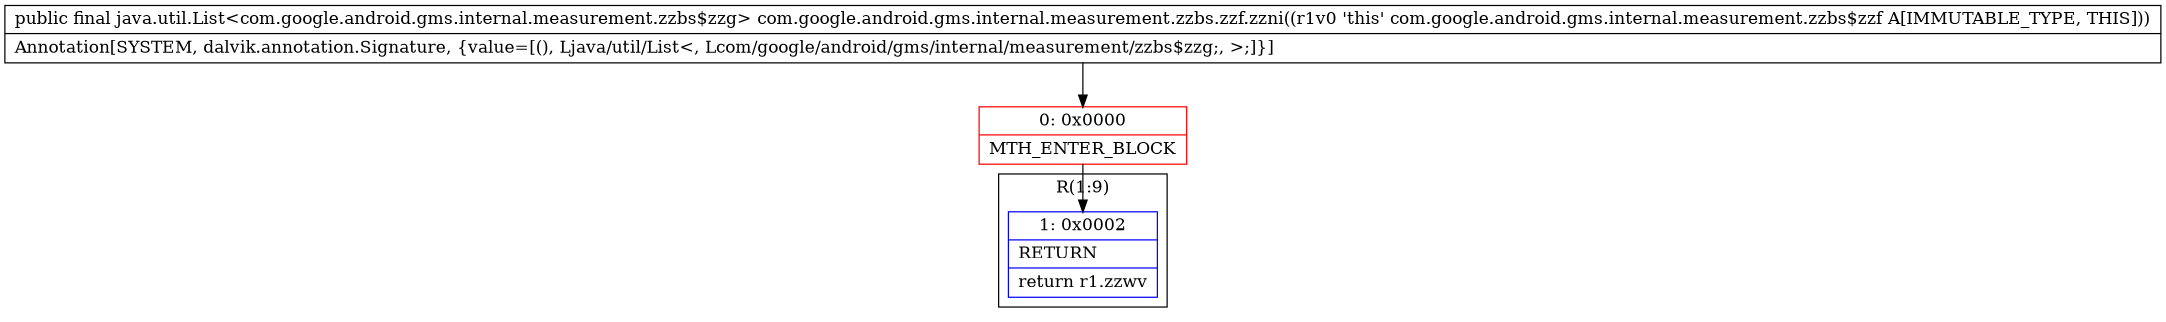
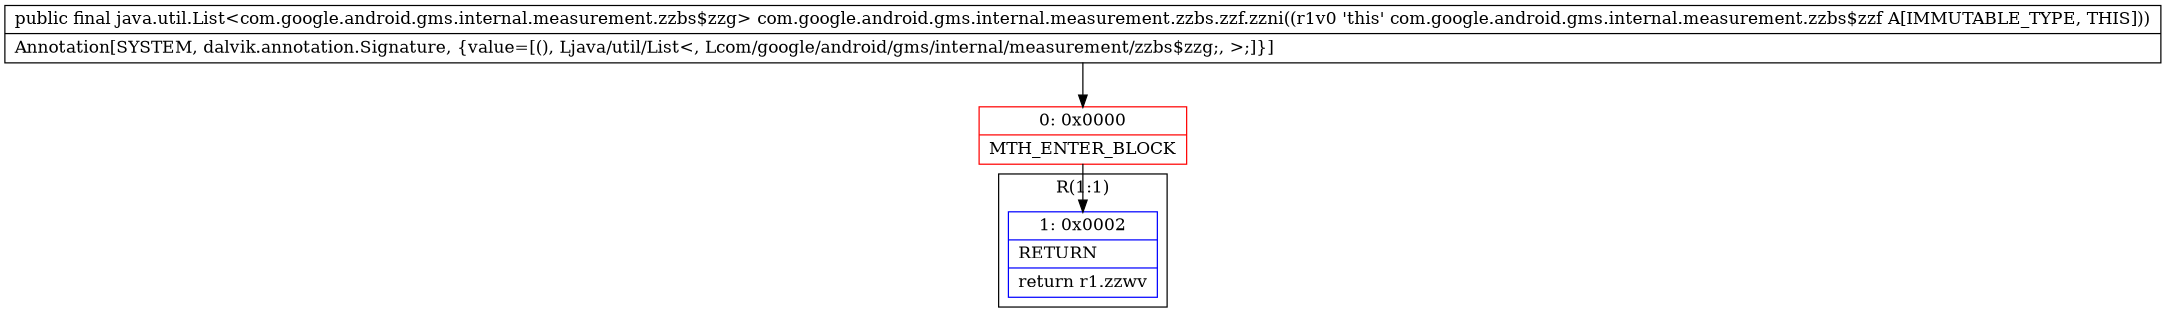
cluster "R(1:9)": label "R(1:9)" -> "R(1:1)"
